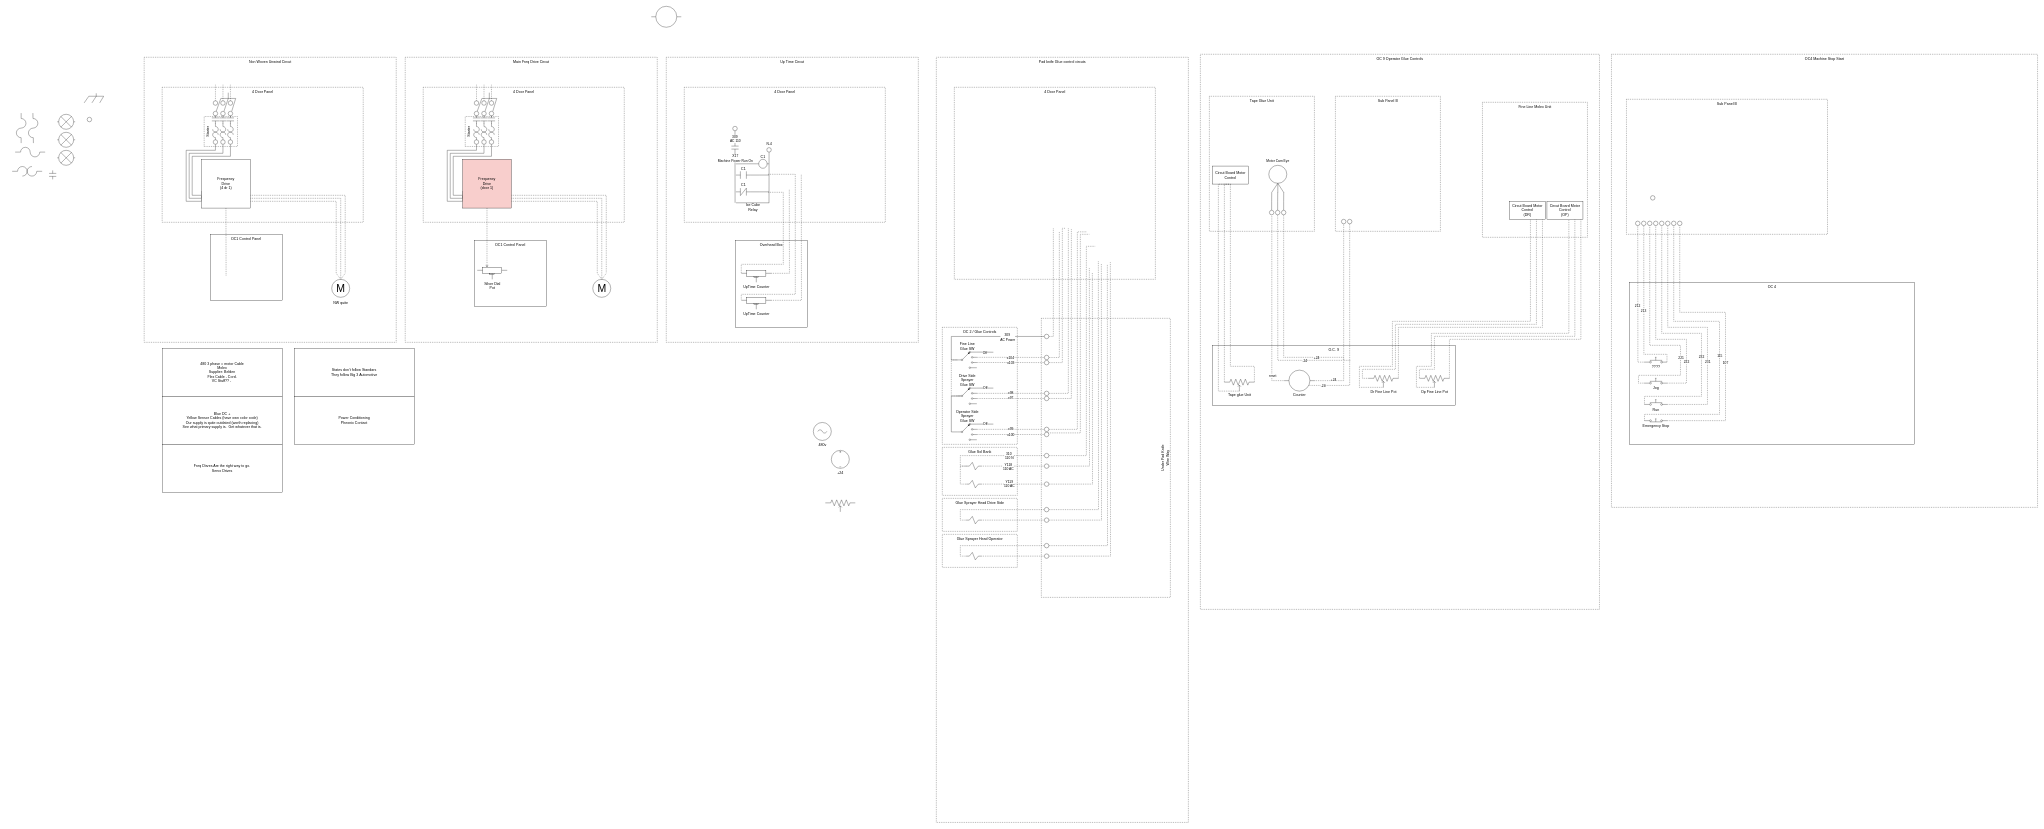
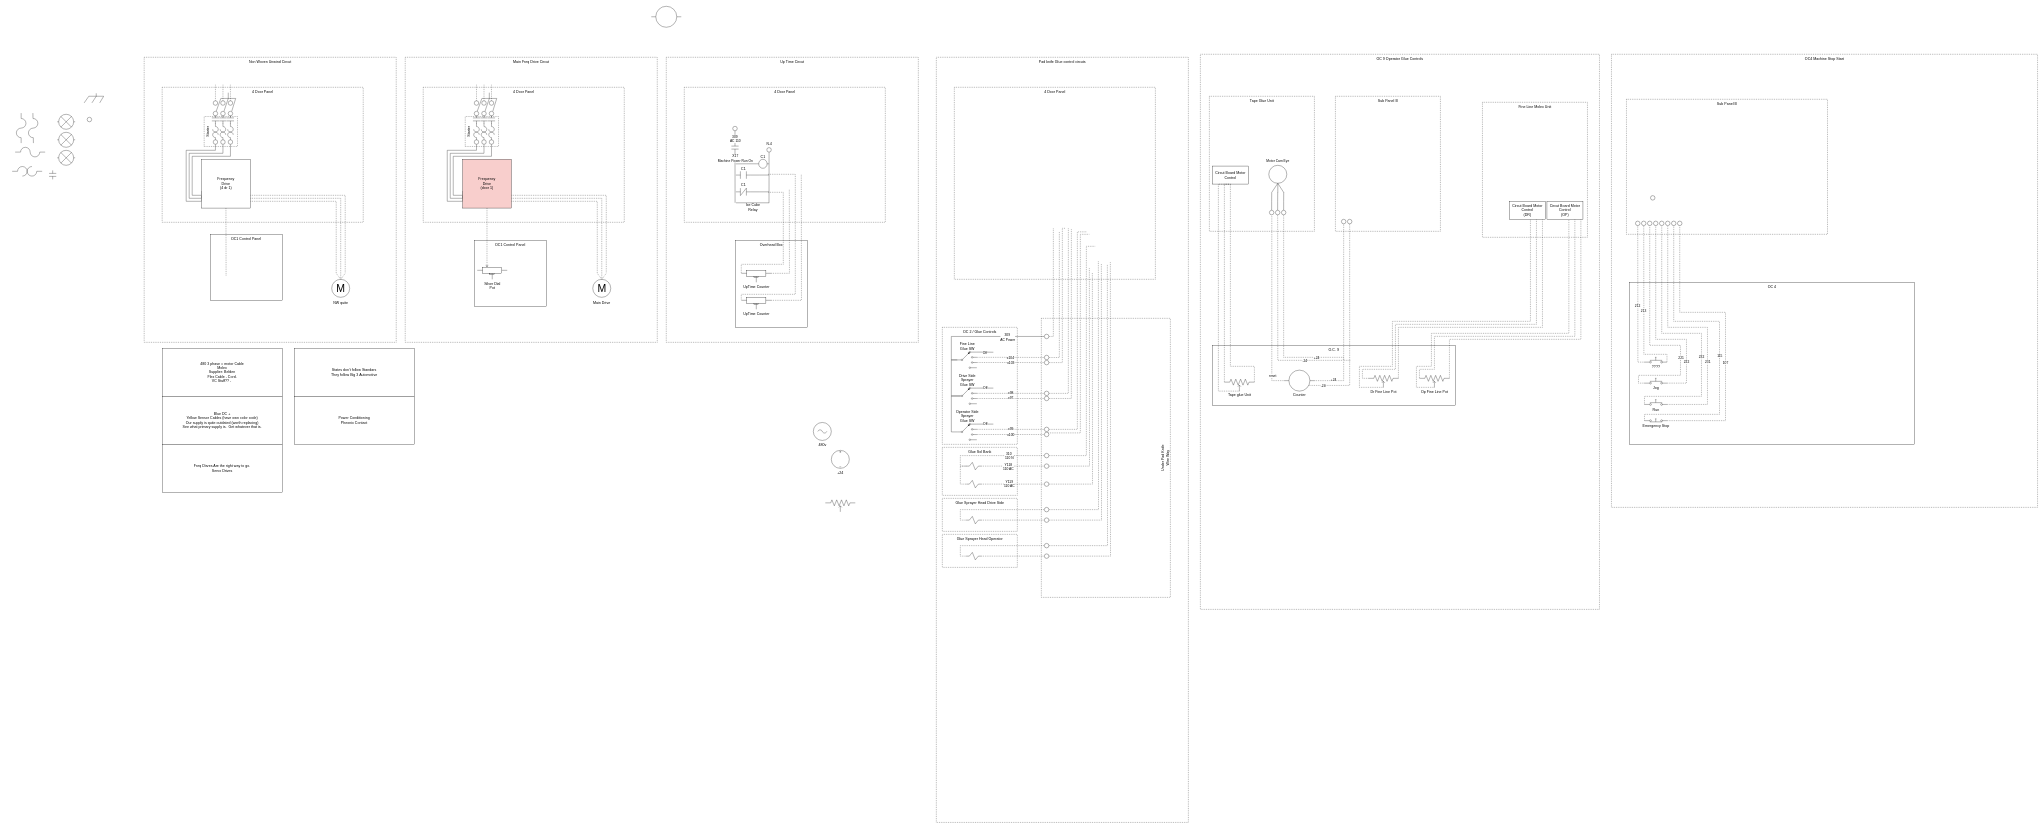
node "Main Drive": added
edge "Fine Line Glue SW" -- "Drive Side Sprayer Glue SW": style dashed -> solid
